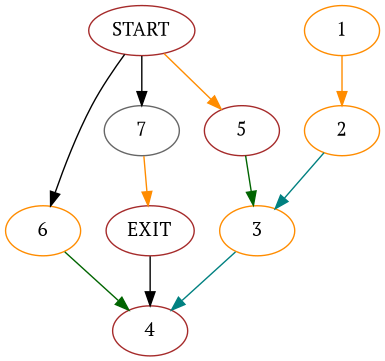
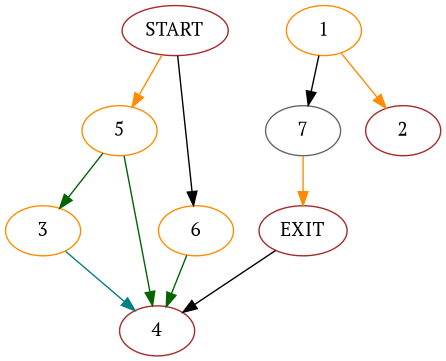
edge "START" -> "7": now "1" -> "7"
node "5": color brown -> darkorange
node "2": color darkorange -> brown
edge "2" -> "3": removed
edge "5" -> "4": added
